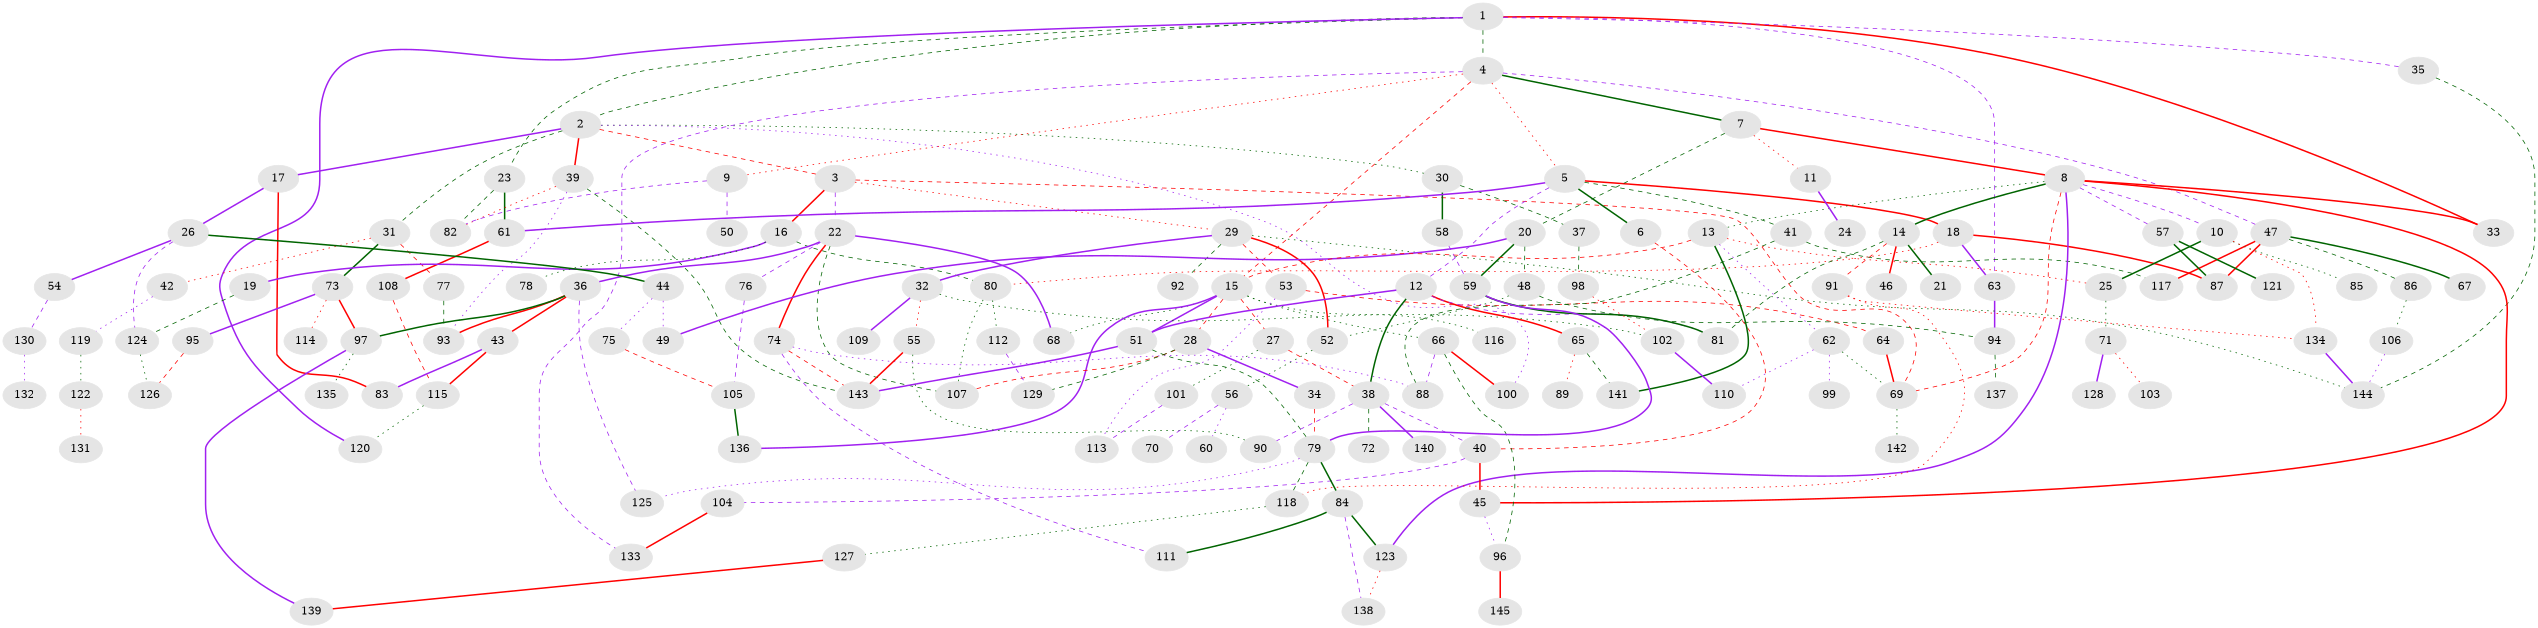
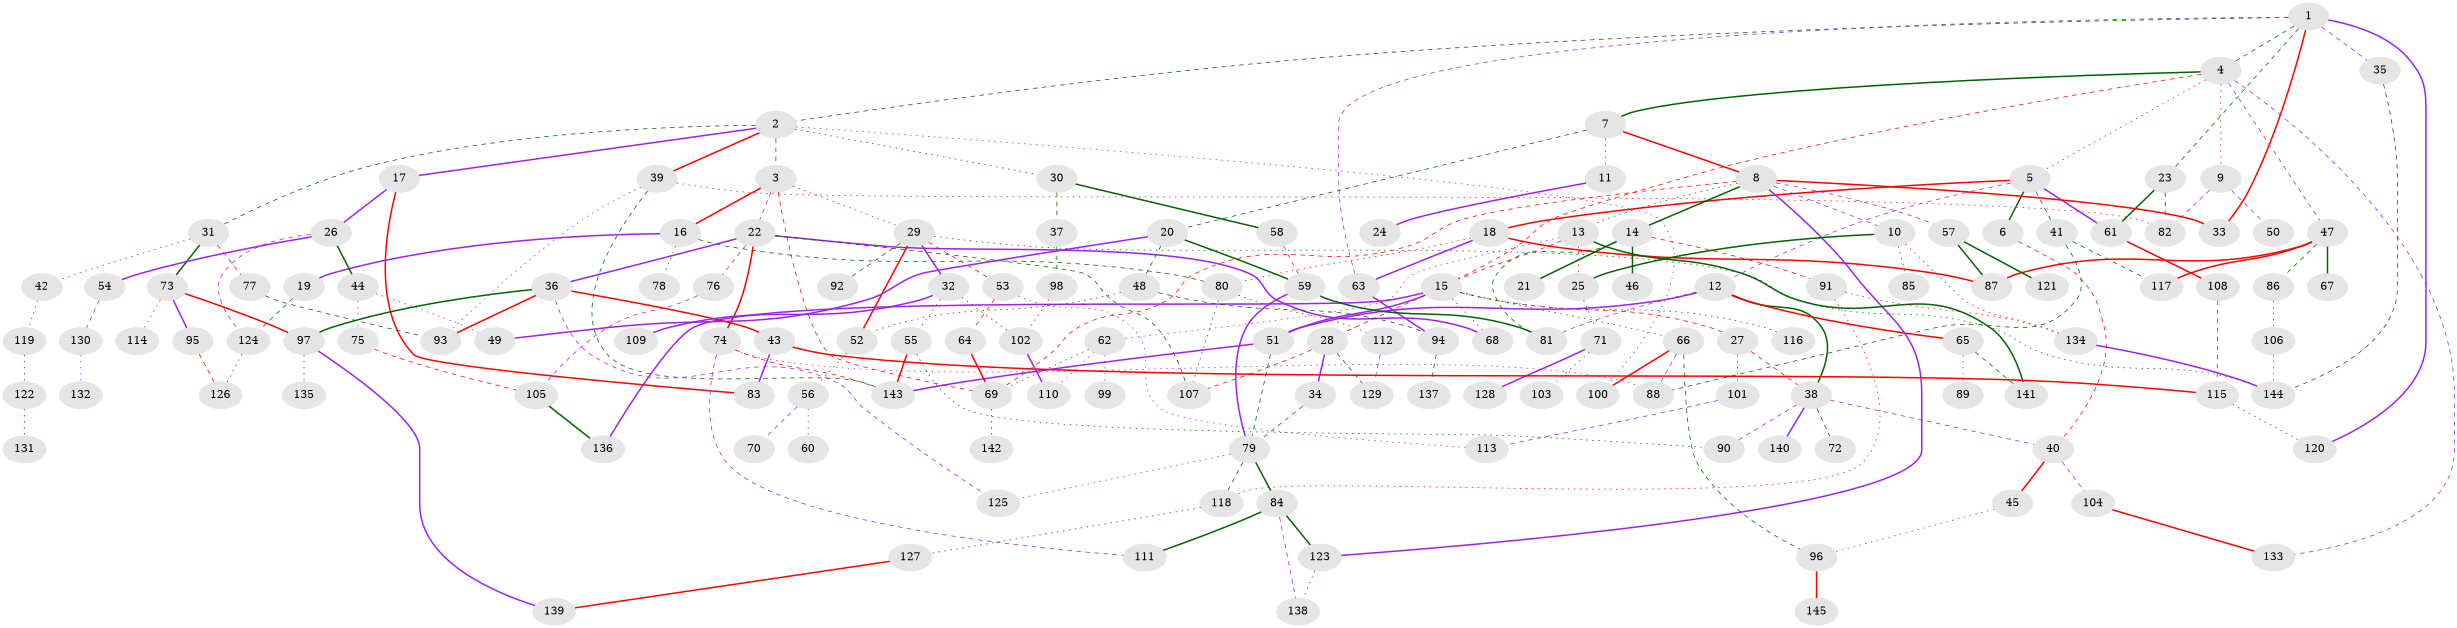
edge "14" -- "46": color red -> darkgreen
edge "8" -- "45": removed
